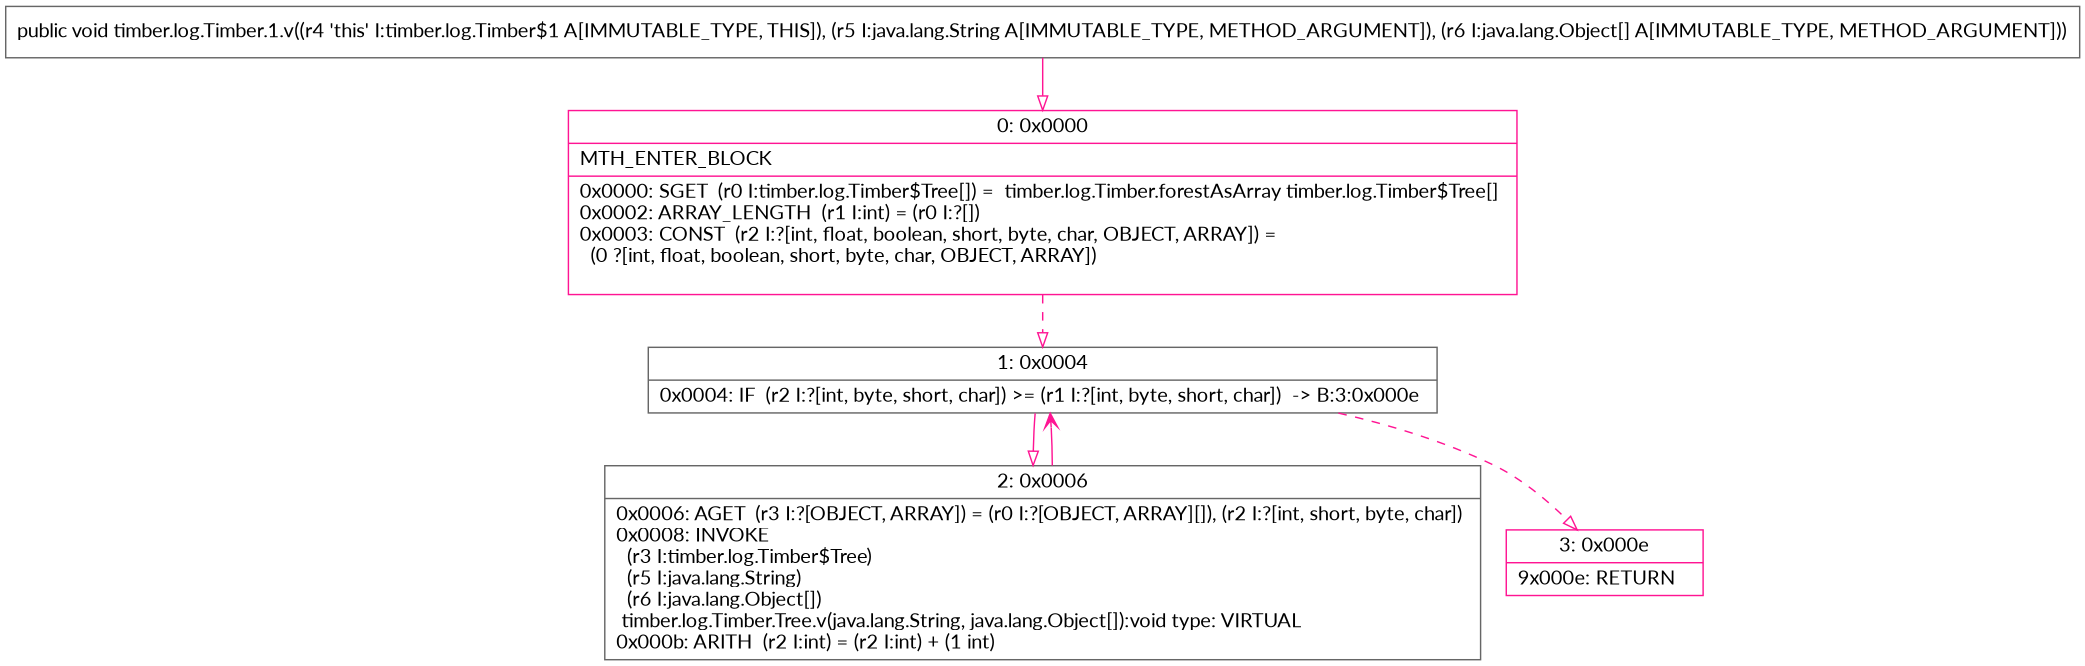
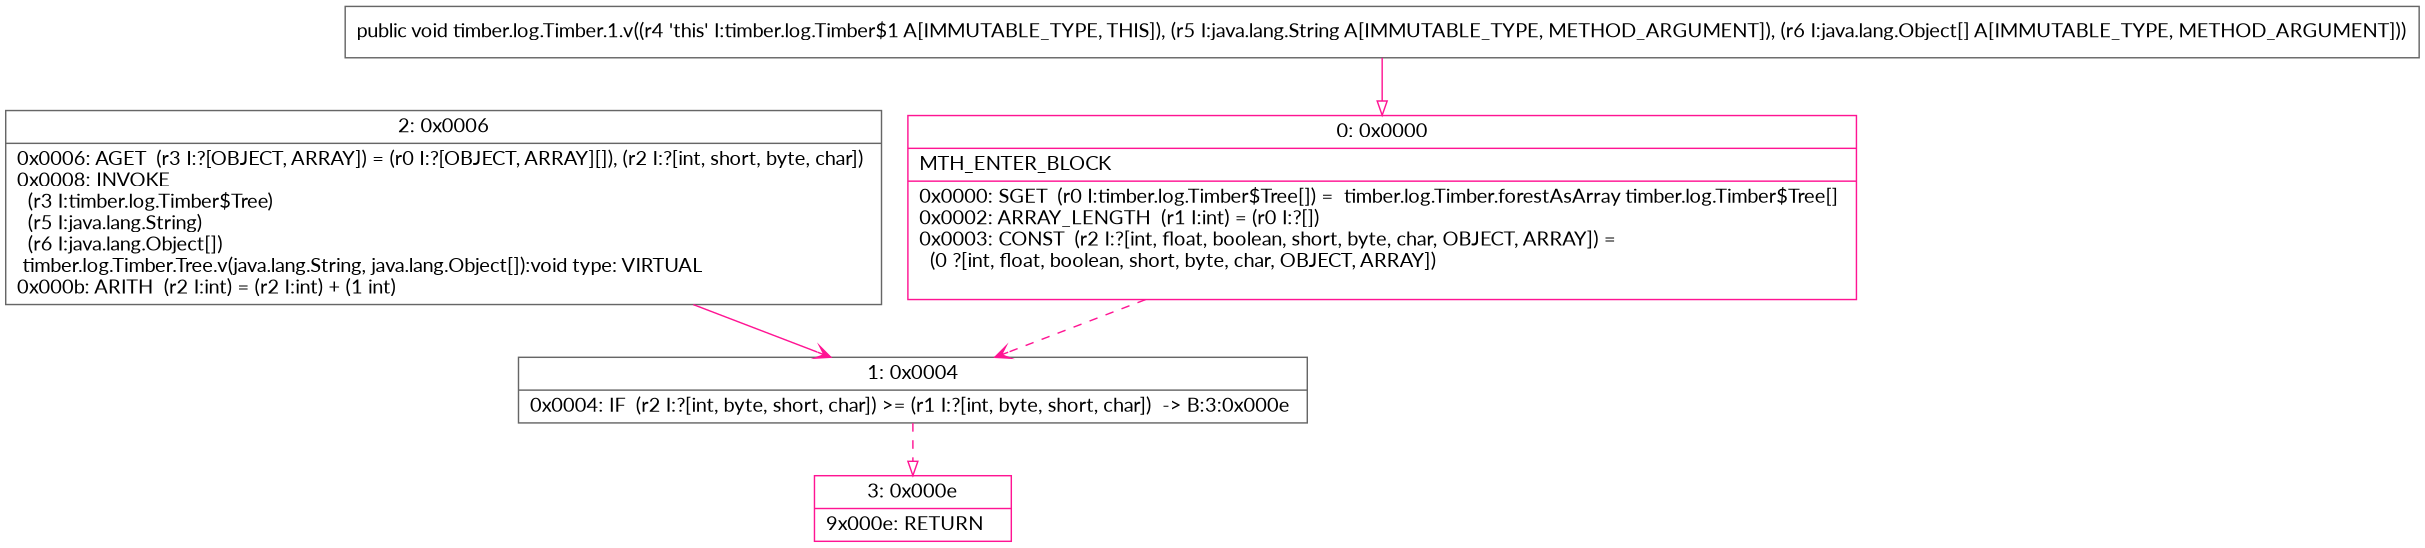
edge "0: 0x0000" -> "1: 0x0004": arrowhead onormal -> vee
edge "1: 0x0004" -> "2: 0x0006": removed
